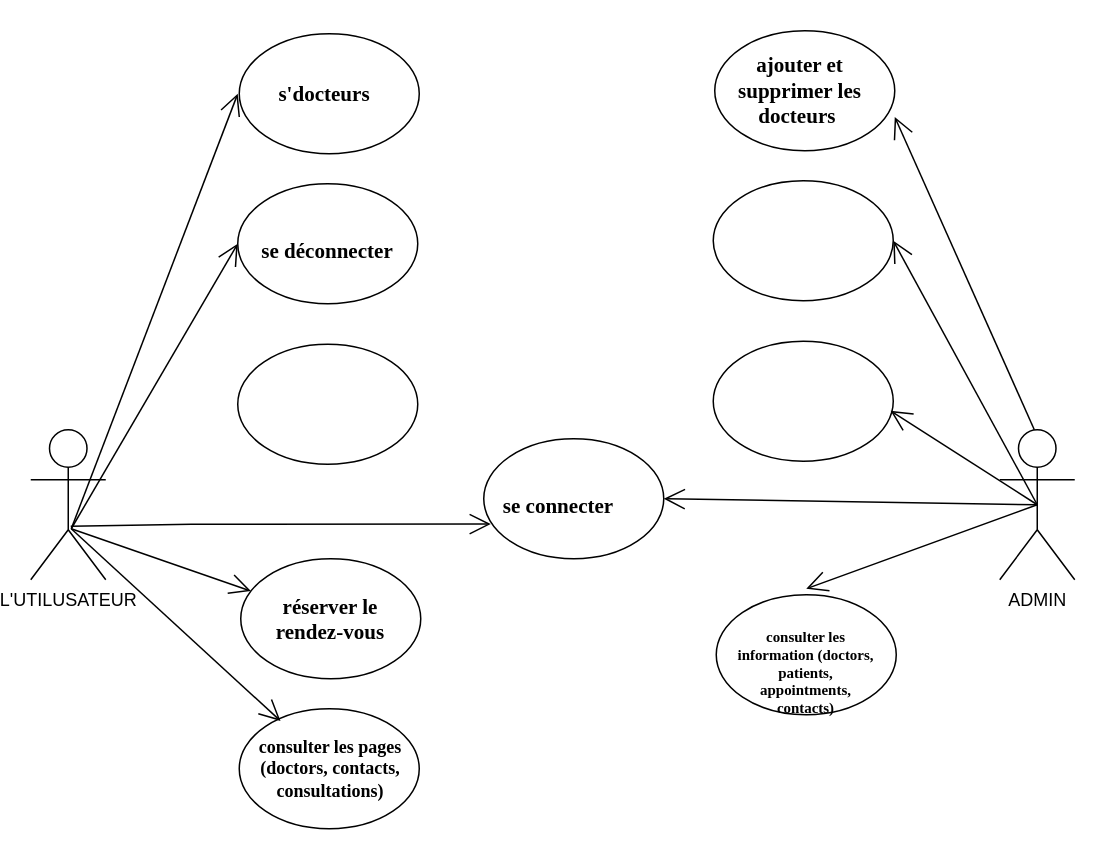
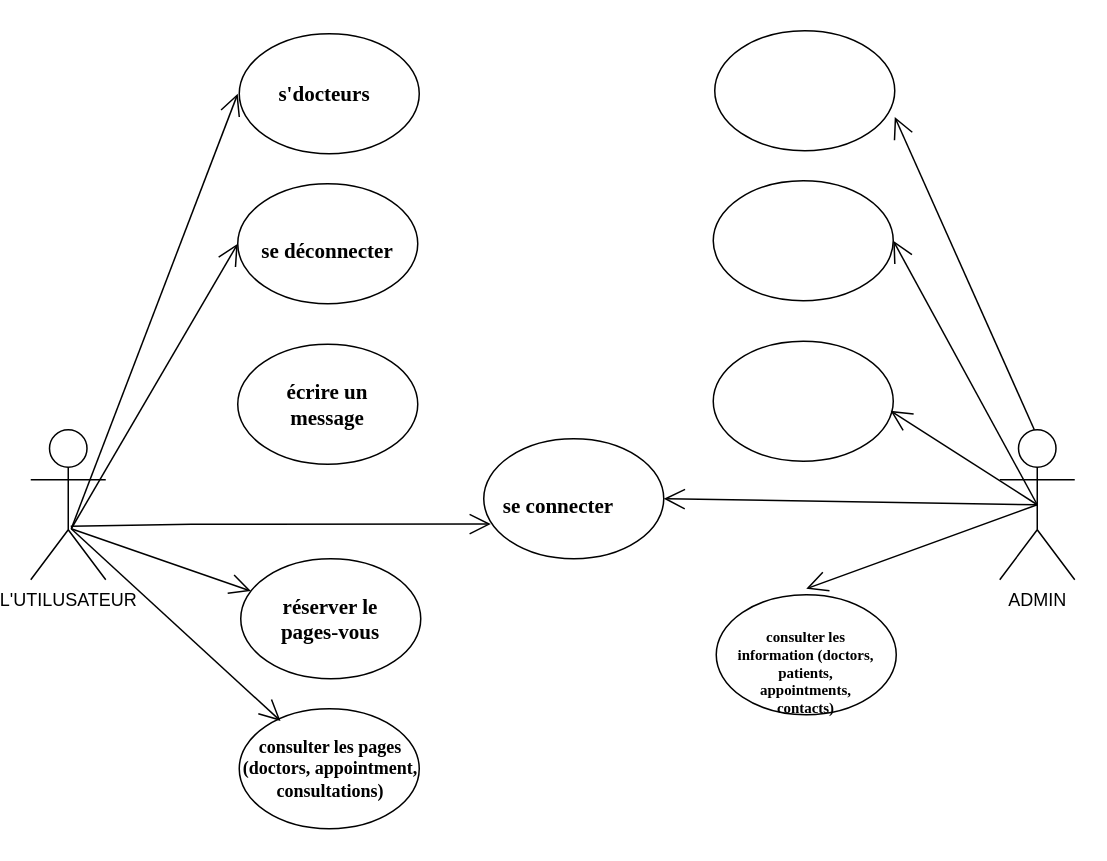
node "ajouter et supprimer les docteurs": removed
node "écrire un message": added
node "réserver le rendez-vous": label "réserver le rendez-vous" -> "réserver le pages-vous"
node "consulter les pages (doctors, contacts, consultations)": label "consulter les pages (doctors, contacts, consultations)" -> "consulter les pages (doctors, appointment, consultations)"
